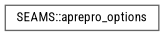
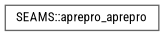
node "SEAMS::aprepro_options": label "SEAMS::aprepro_options" -> "SEAMS::aprepro_aprepro"
